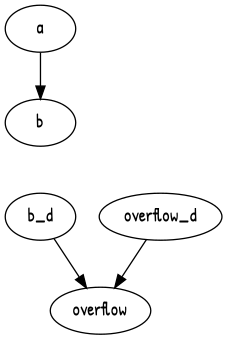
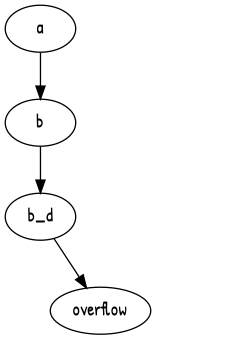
edge "b" -> "b_d": added
node "overflow_d": removed
